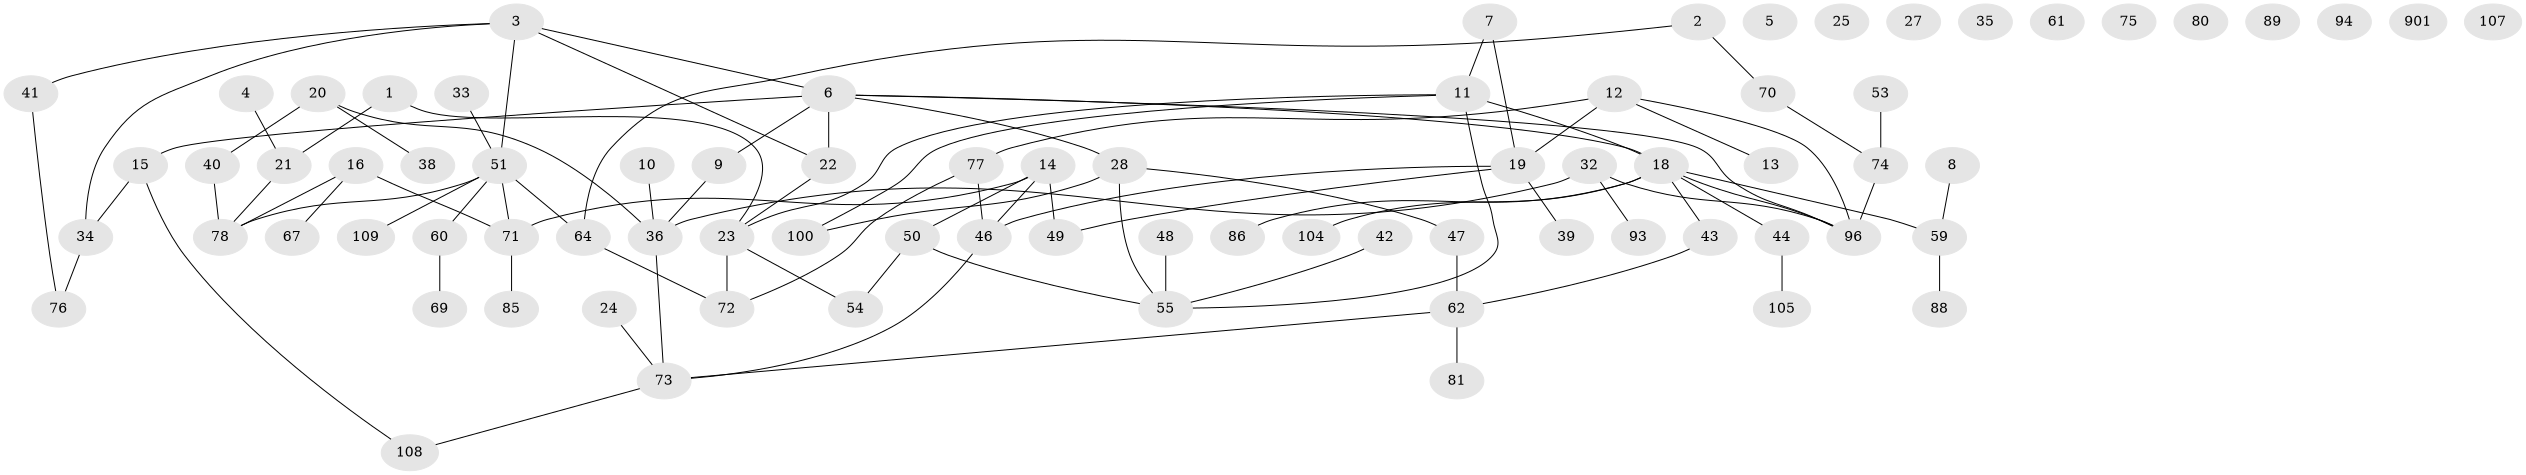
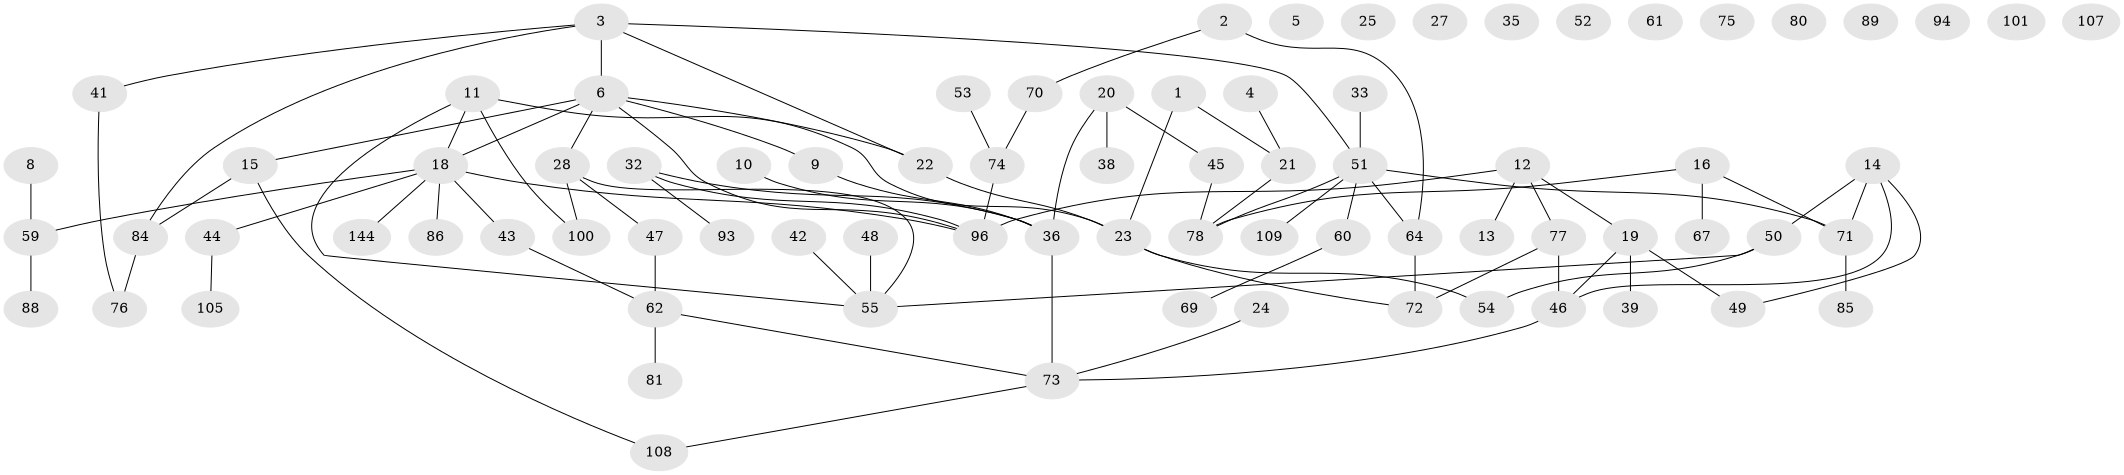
node "7": removed
node "52": added
node "901": label "901" -> "101"
node "40": label "40" -> "45"
node "34": label "34" -> "84"
node "104": label "104" -> "144"
